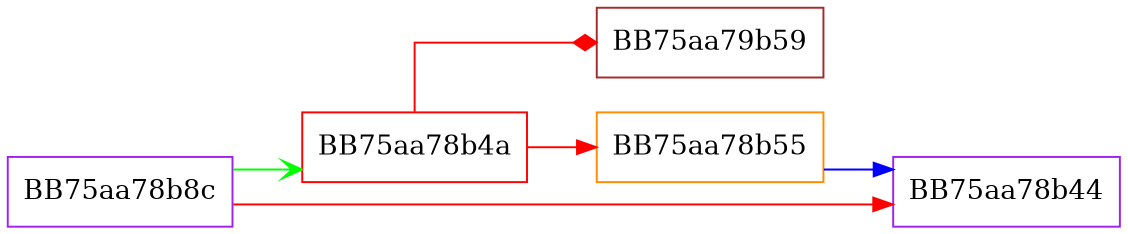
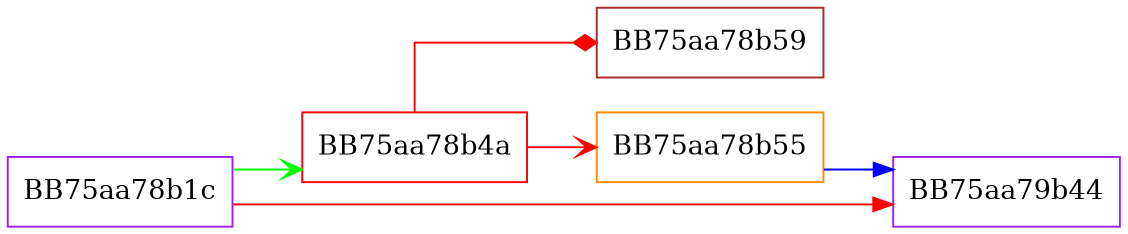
node "BB75aa79b59": label "BB75aa79b59" -> "BB75aa78b59"
edge "BB75aa78b4a" -> "BB75aa78b55": arrowhead normal -> vee
node "BB75aa78b8c": label "BB75aa78b8c" -> "BB75aa78b1c"
node "BB75aa78b44": label "BB75aa78b44" -> "BB75aa79b44"
